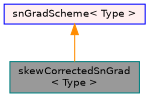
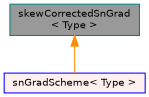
edge "skewCorrectedSnGrad < Type >" -> "snGradScheme< Type >": reversed
